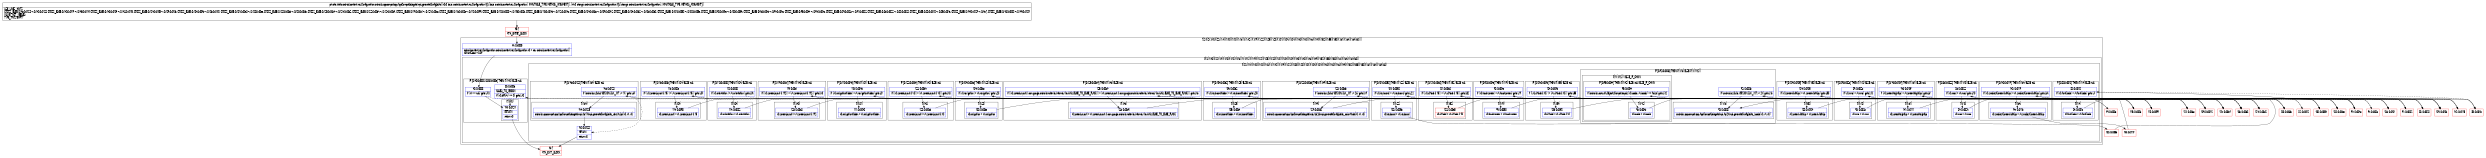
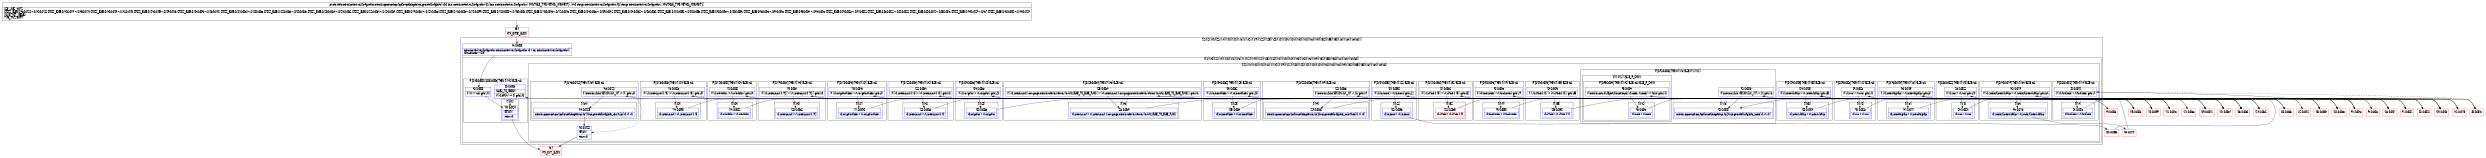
node "77: 0x0000": text "r0.fontScale = 0.0f" -> "r0.touchscreen = 0.0f"
edge "120: 0x00a3" -> "121: 0x00ac": removed
edge "133: 0x00ee" -> "134: 0x00f6": now "133: 0x00ee" -> "137: 0x0105"
cluster "R(1:57)": label "R(1:57)" -> "R(1:55)"
node "112: 0x007c": added
